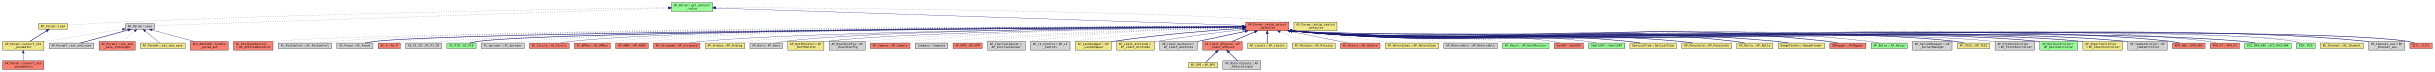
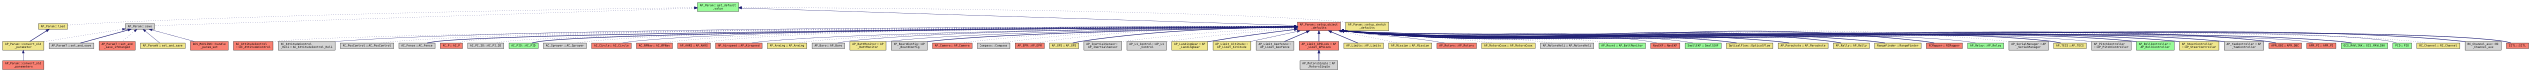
edge "AP_BoardConfig::AP _BoardConfig" -> "AP_Param::setup_object _defaults": style dotted -> bold
node "AC_AttitudeControl _Heli::AC_AttitudeControl_Heli": added
edge "AP_GPS::AP_GPS" -> "AP_Limit_GPSLock::AP _Limit_GPSLock": now "AP_GPS::AP_GPS" -> "AP_Param::setup_object _defaults"
